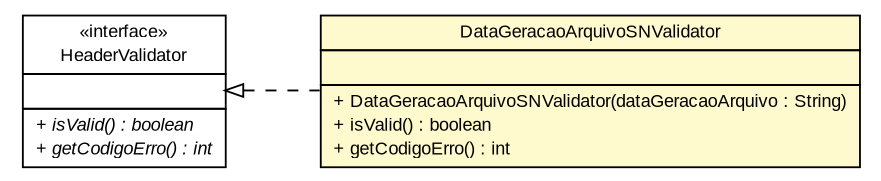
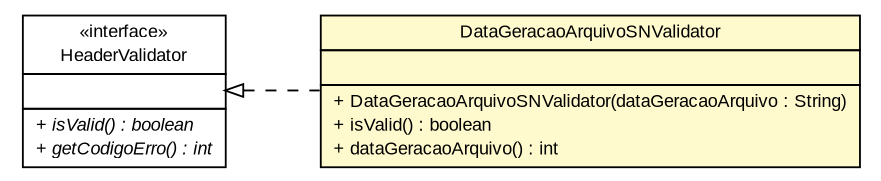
node "DataGeracaoArquivoSNValidator": text "+ getCodigoErro() : int" -> "+ dataGeracaoArquivo() : int"
